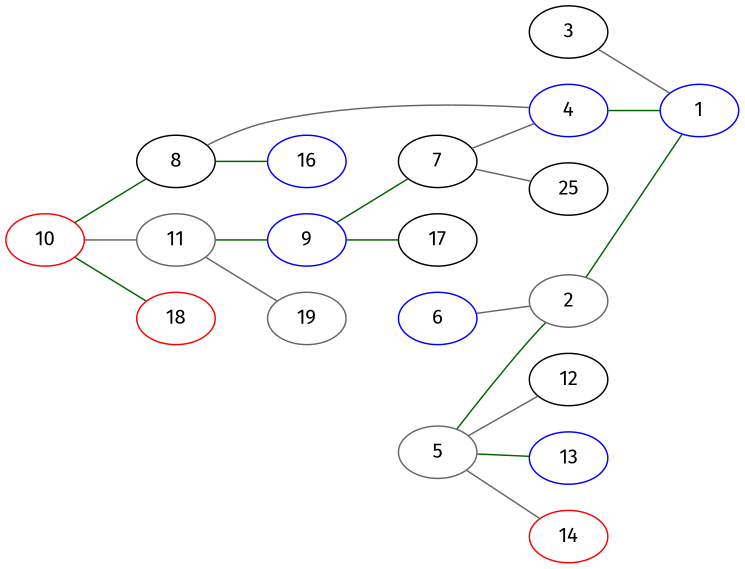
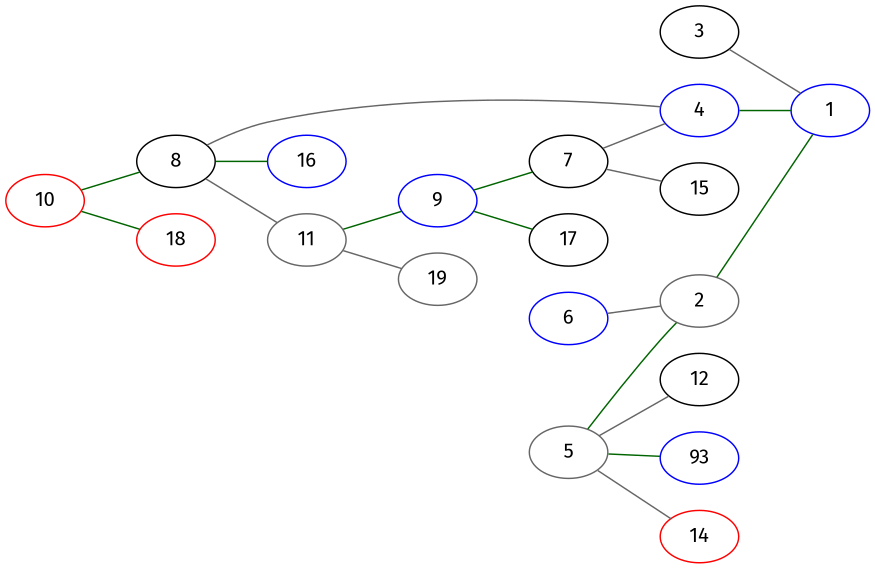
node "25": label "25" -> "15"
edge "10" -- "11": now "8" -- "11"
node "13": label "13" -> "93"
